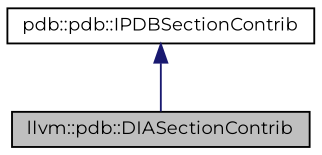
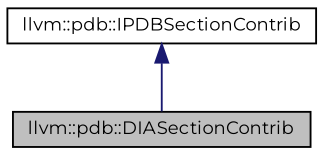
node "pdb::pdb::IPDBSectionContrib": label "pdb::pdb::IPDBSectionContrib" -> "llvm::pdb::IPDBSectionContrib"
